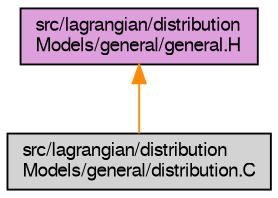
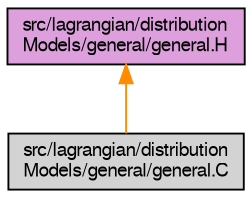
node "src/lagrangian/distribution Models/general/distribution.C": label "src/lagrangian/distribution Models/general/distribution.C" -> "src/lagrangian/distribution Models/general/general.C"
